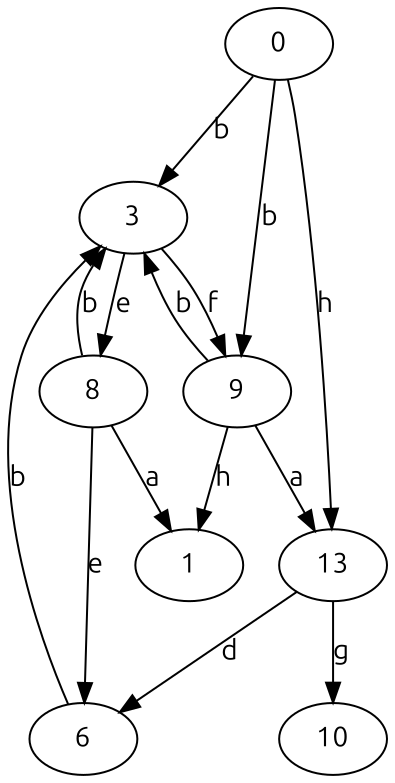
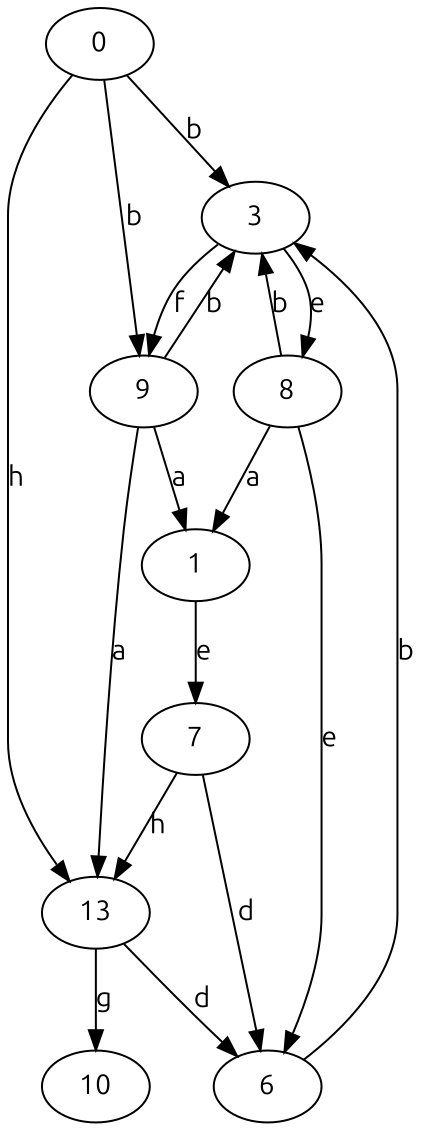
edge "9" -> "1": label "h" -> "a"
node "7": added
